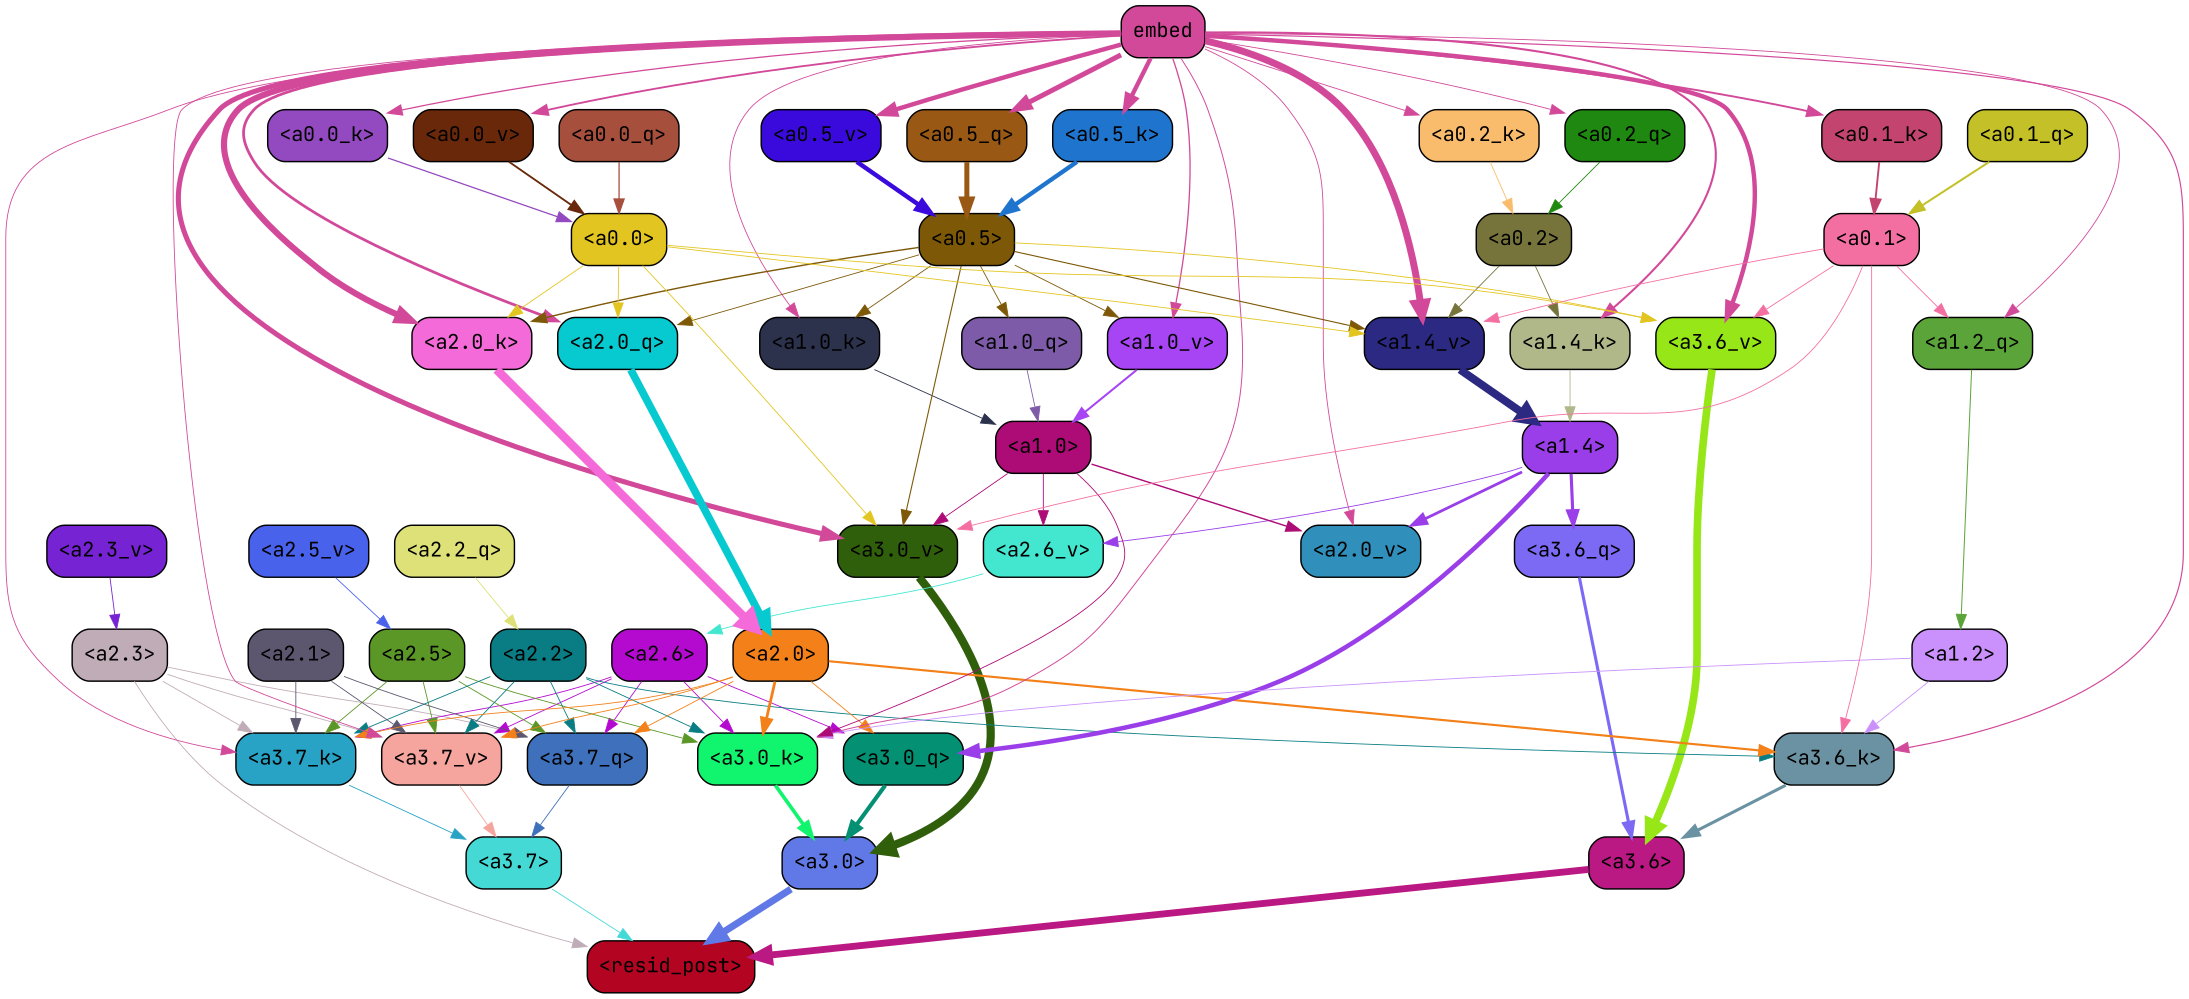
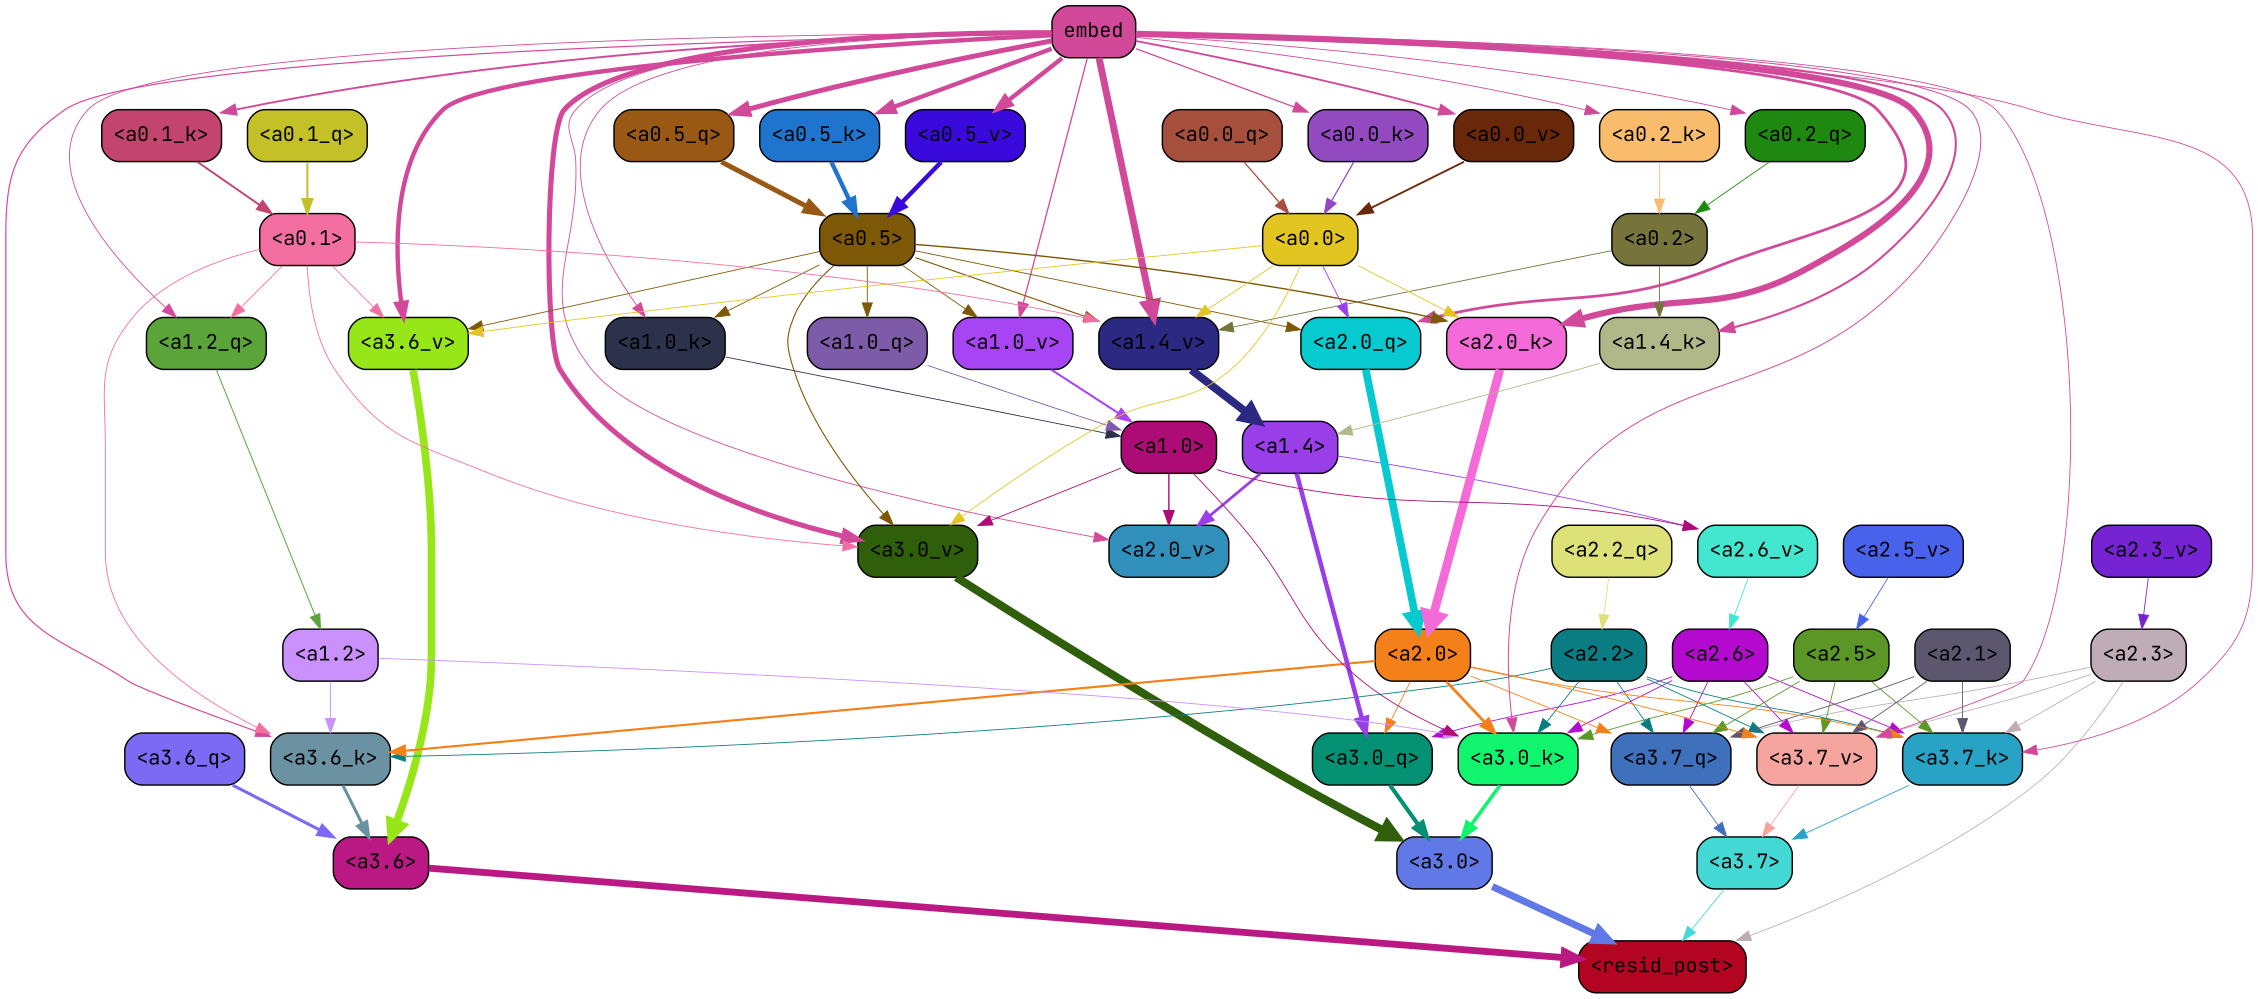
edge "<a0.5>" -> "<a3.6_v>": color #e3c521 -> #7d5907
edge "<a0.0>" -> "<a2.0_q>": color #e3c521 -> #993ee8
edge "<a1.4>" -> "<a3.6_q>": removed
